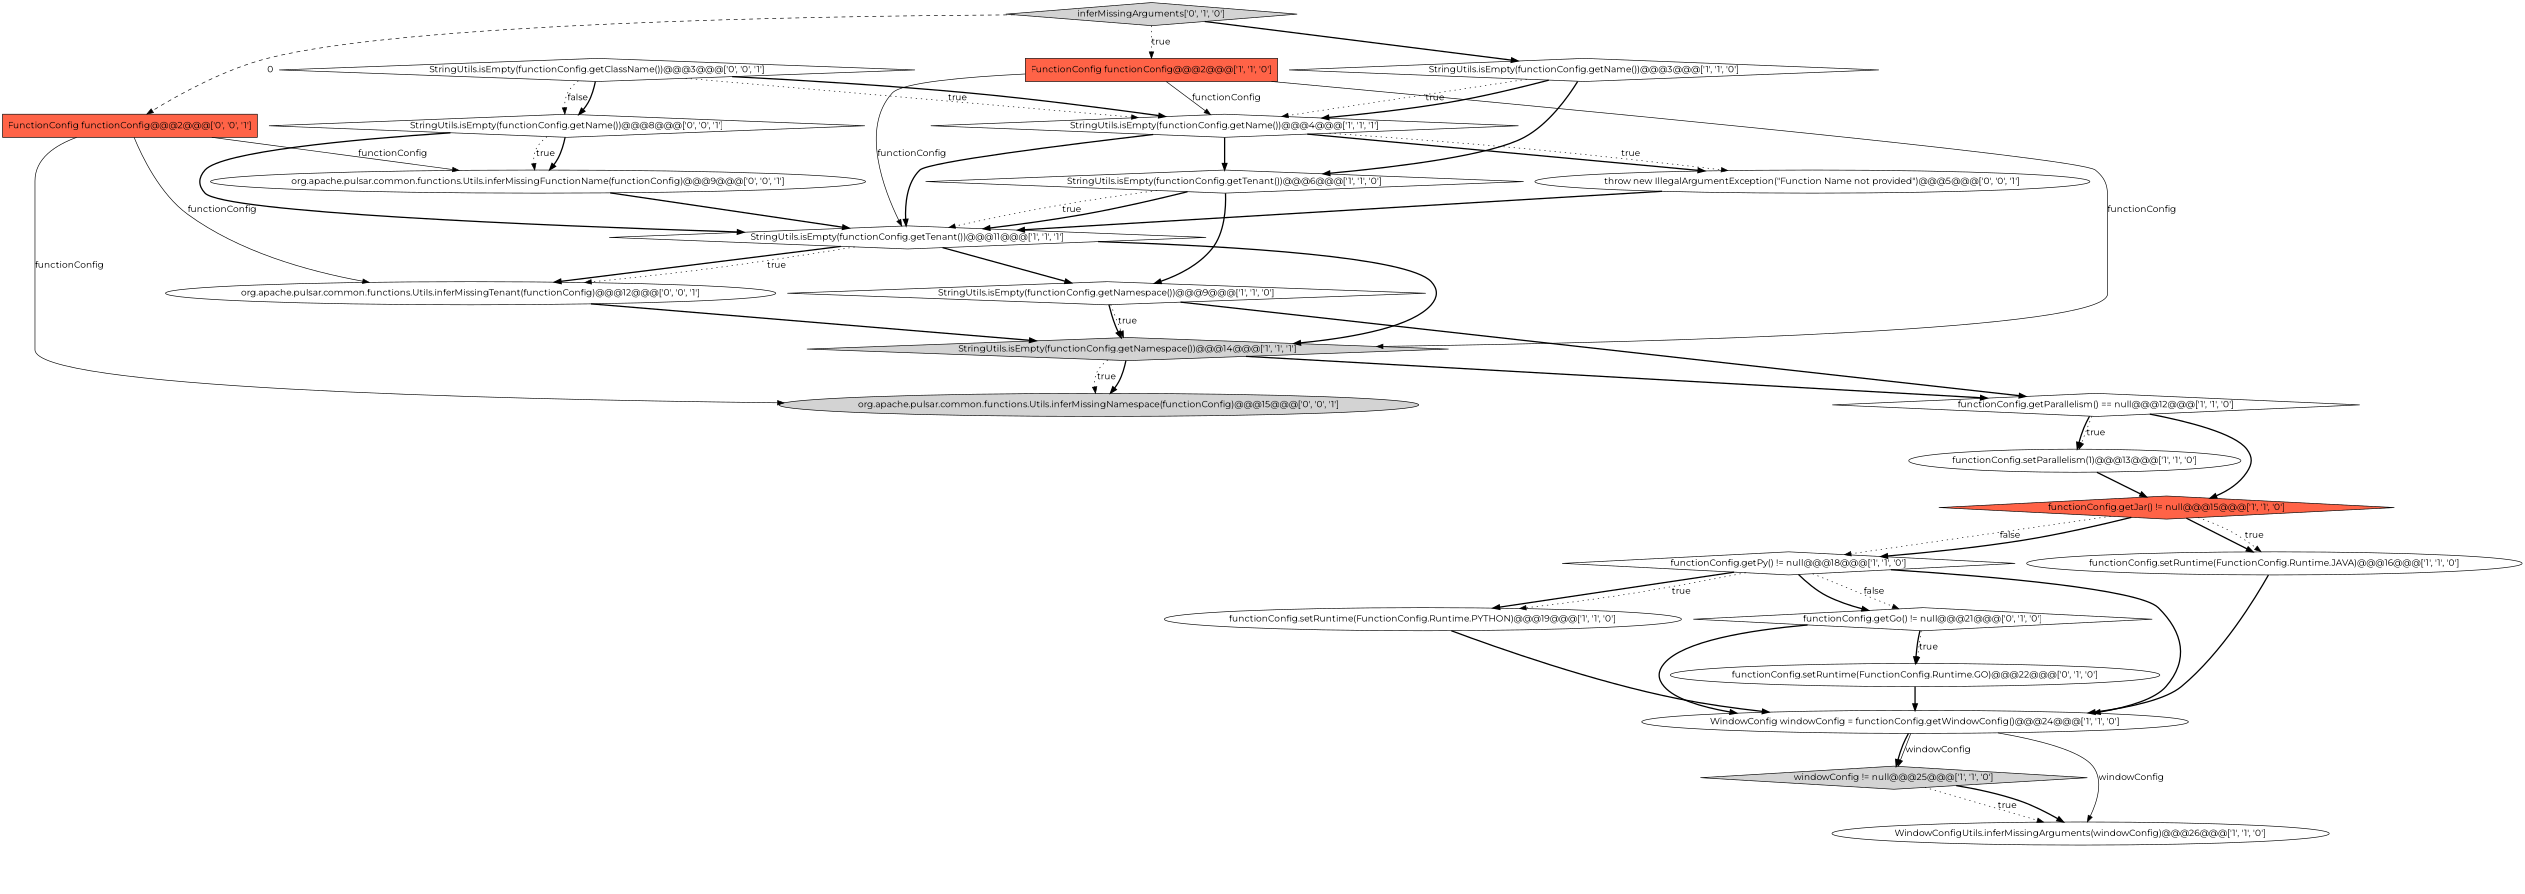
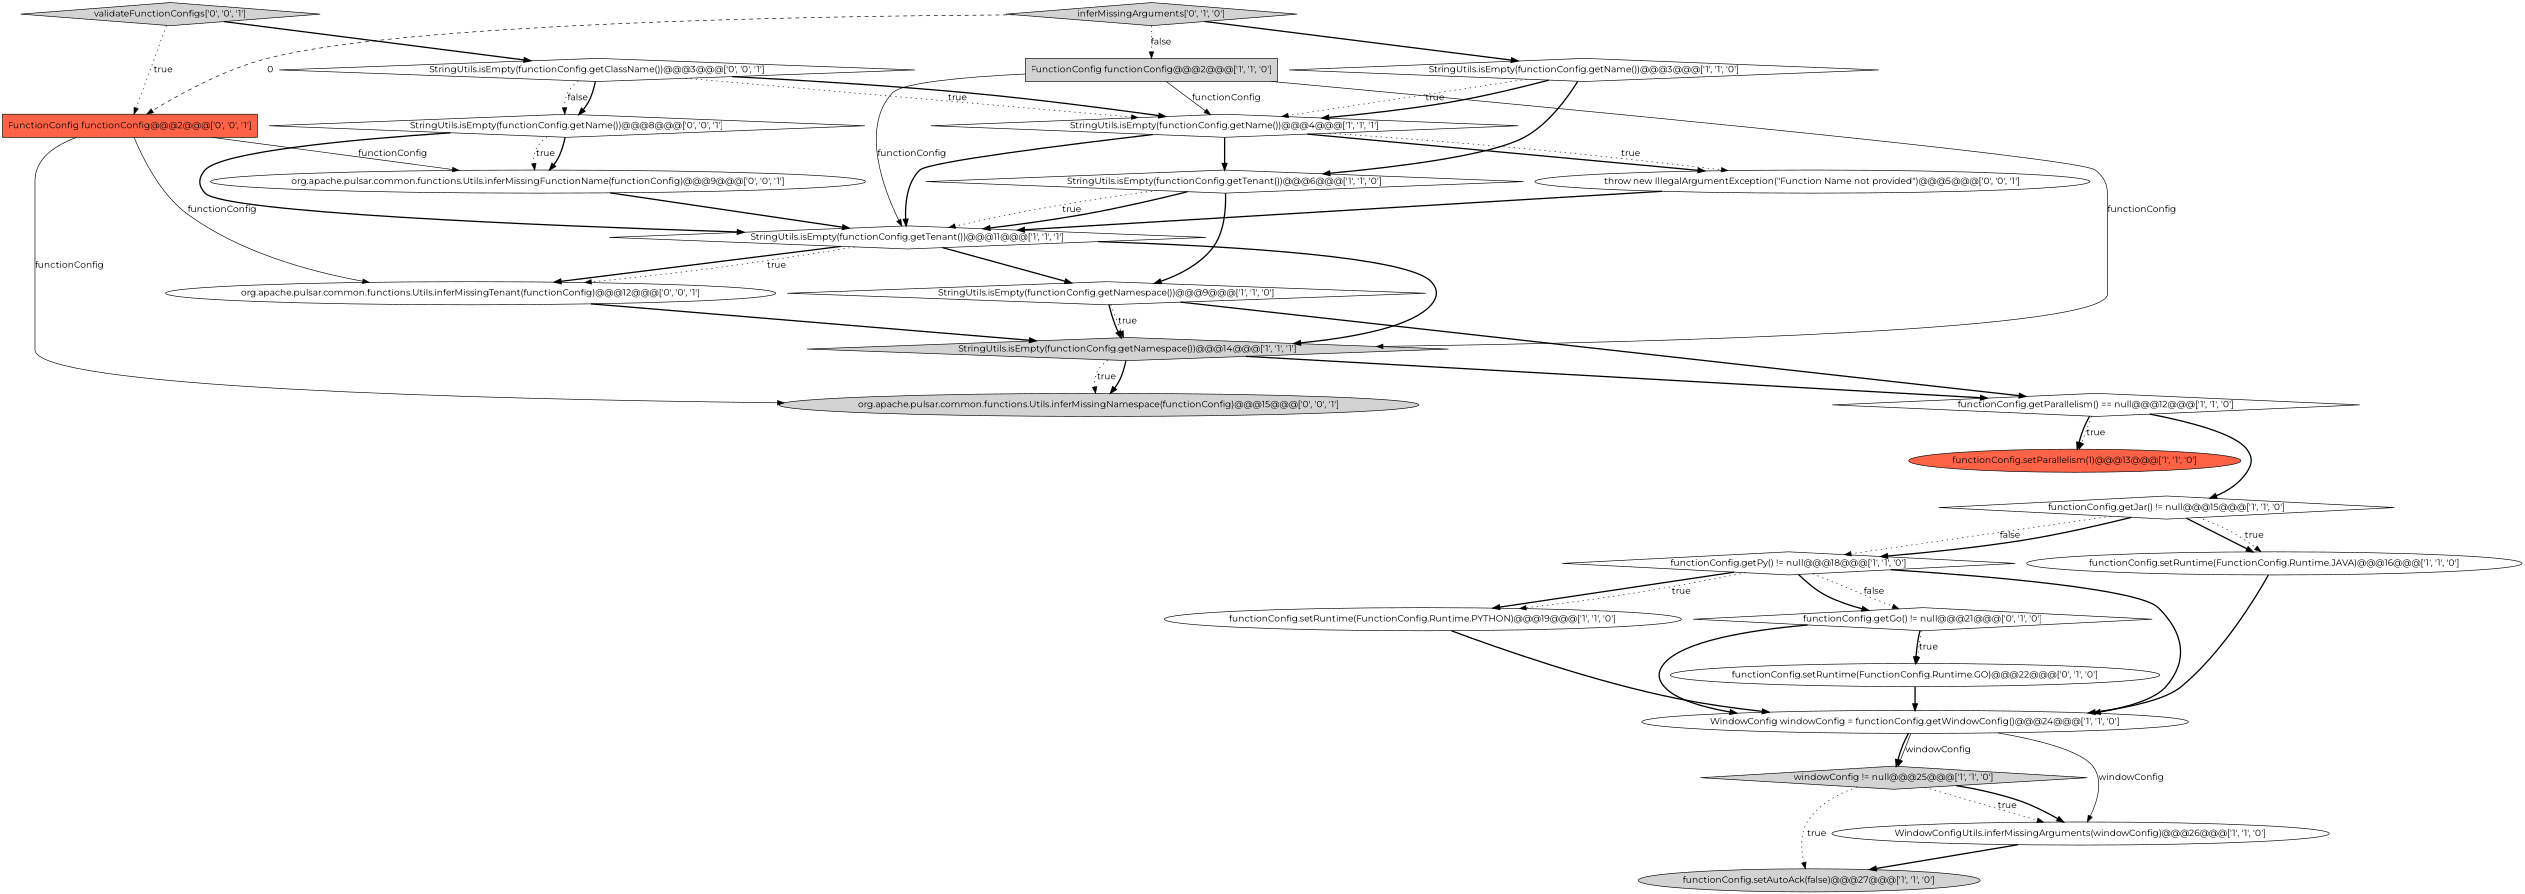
node "validateFunctionConfigs['0', '0', '1']": added
edge "inferMissingArguments['0', '1', '0']" -> "FunctionConfig functionConfig@@@2@@@['1', '1', '0']": label "true" -> "false"
node "FunctionConfig functionConfig@@@2@@@['1', '1', '0']": fillcolor tomato -> lightgray
node "functionConfig.setParallelism(1)@@@13@@@['1', '1', '0']": fillcolor white -> tomato
edge "functionConfig.setParallelism(1)@@@13@@@['1', '1', '0']" -> "functionConfig.getJar() != null@@@15@@@['1', '1', '0']": removed
node "functionConfig.getJar() != null@@@15@@@['1', '1', '0']": fillcolor tomato -> white
node "functionConfig.setAutoAck(false)@@@27@@@['1', '1', '0']": added
